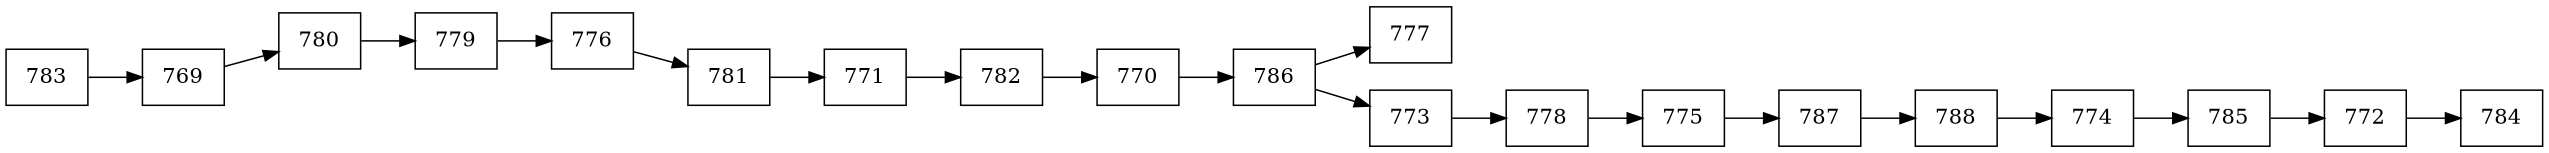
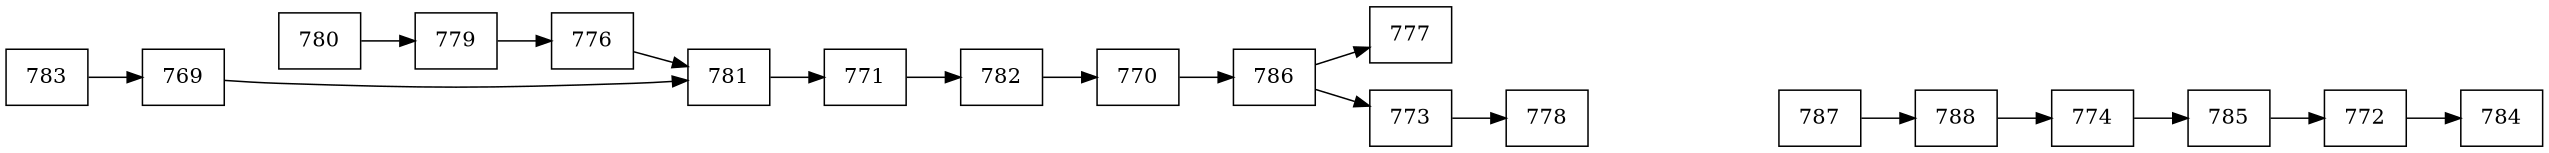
edge "769" -> "780": now "769" -> "781"
node "775": removed
